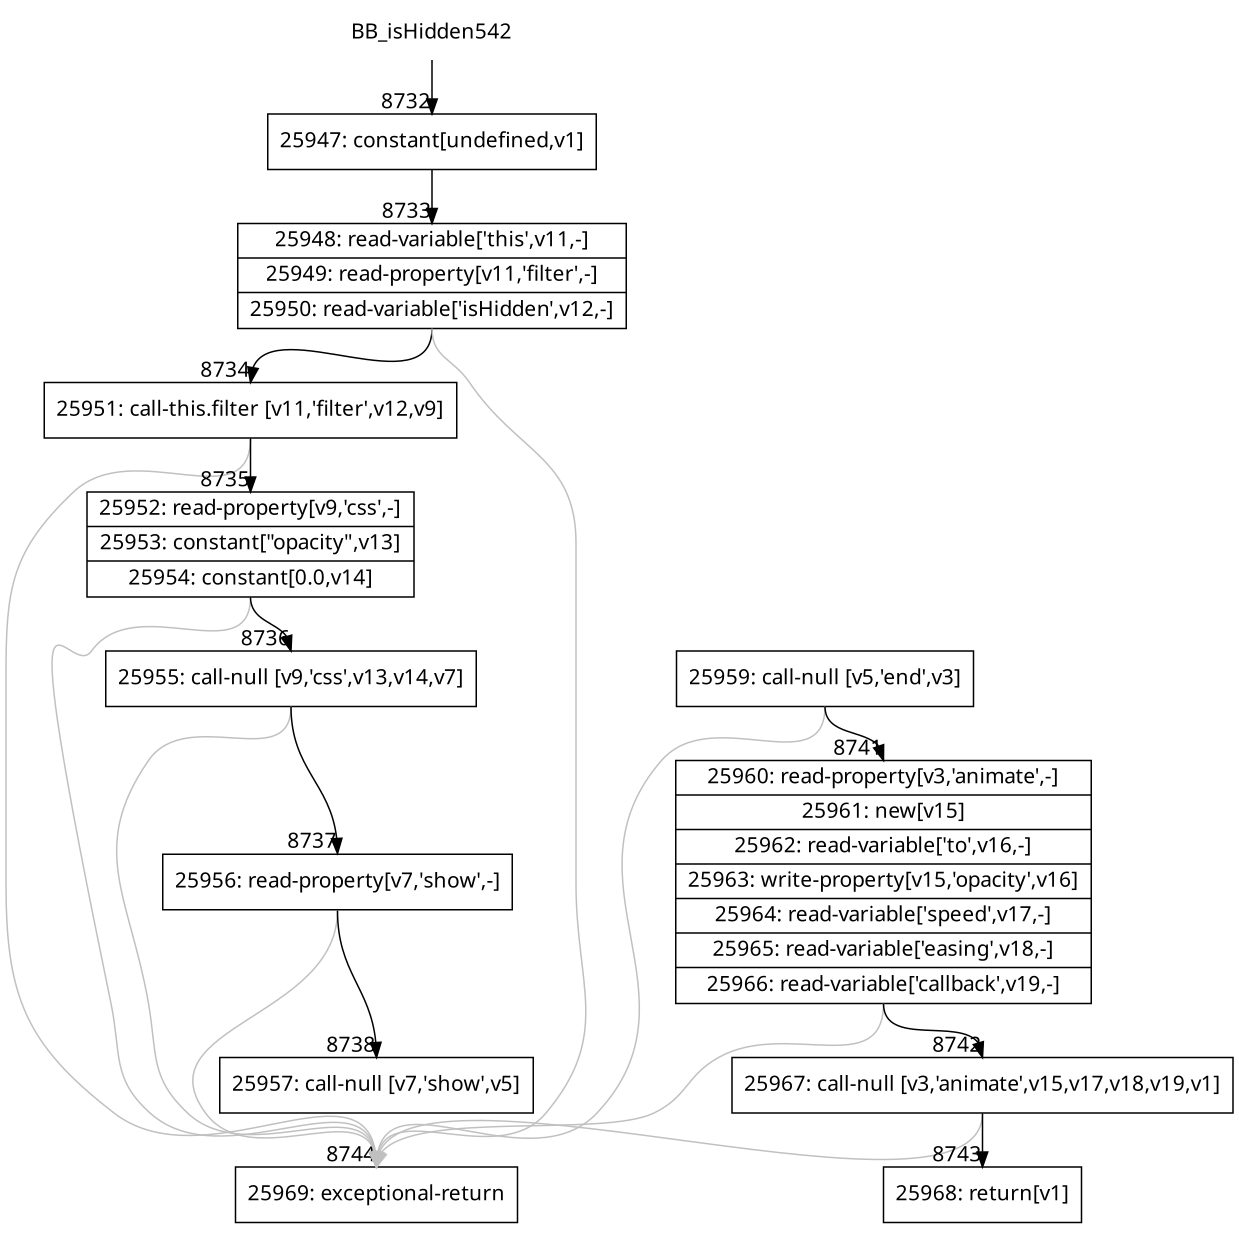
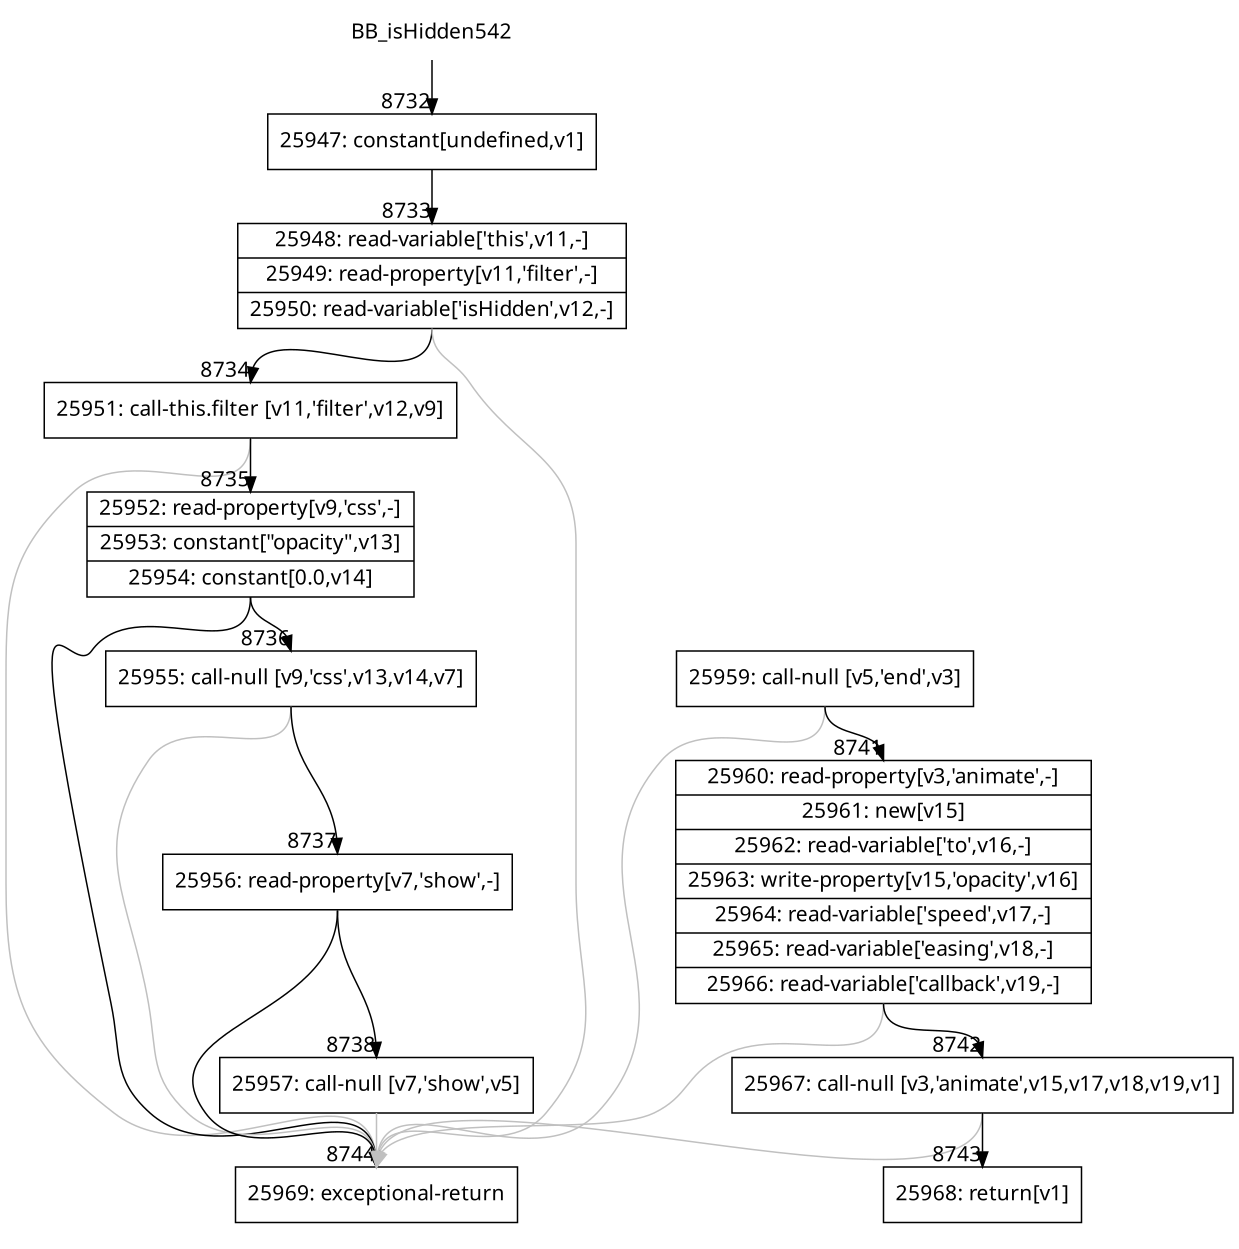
edge "25952: read-property[v9,'css',-]" -> "25969: exceptional-return": color gray -> black
edge "25956: read-property[v7,'show',-]" -> "25969: exceptional-return": color gray -> black
edge "25957: call-null [v7,'show',v5]" -> "25969: exceptional-return": added
